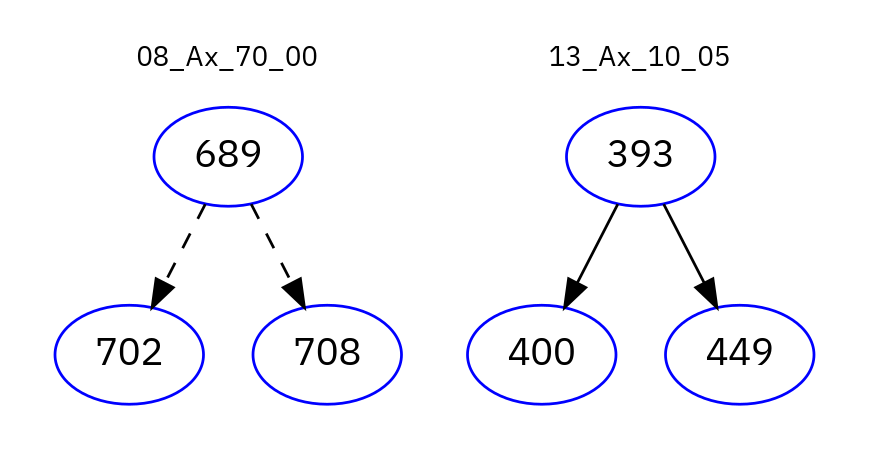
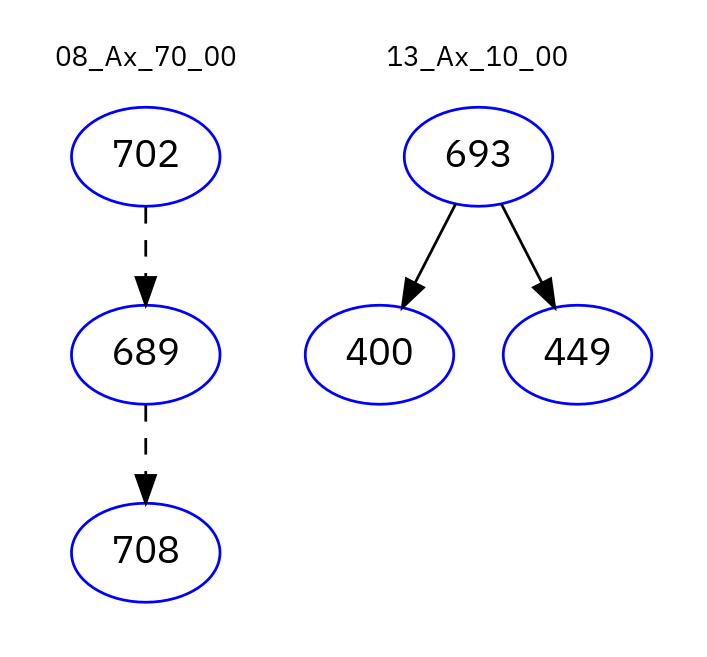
cluster "13_Ax_10_05": label "13_Ax_10_05" -> "13_Ax_10_00"
node "393": label "393" -> "693"
edge "689" -> "702": reversed
